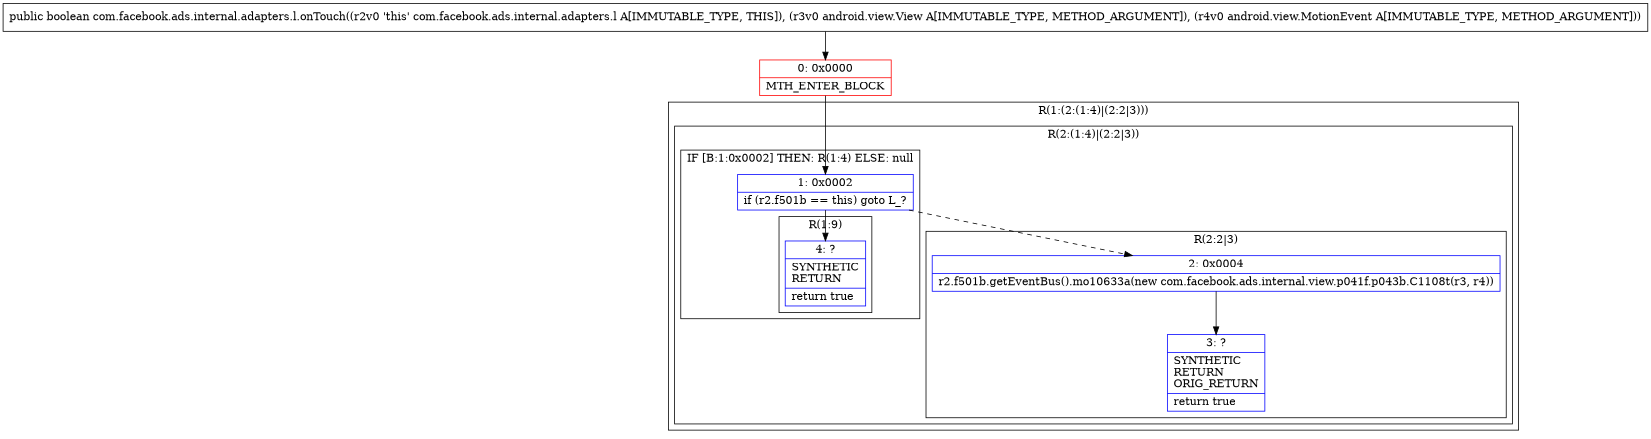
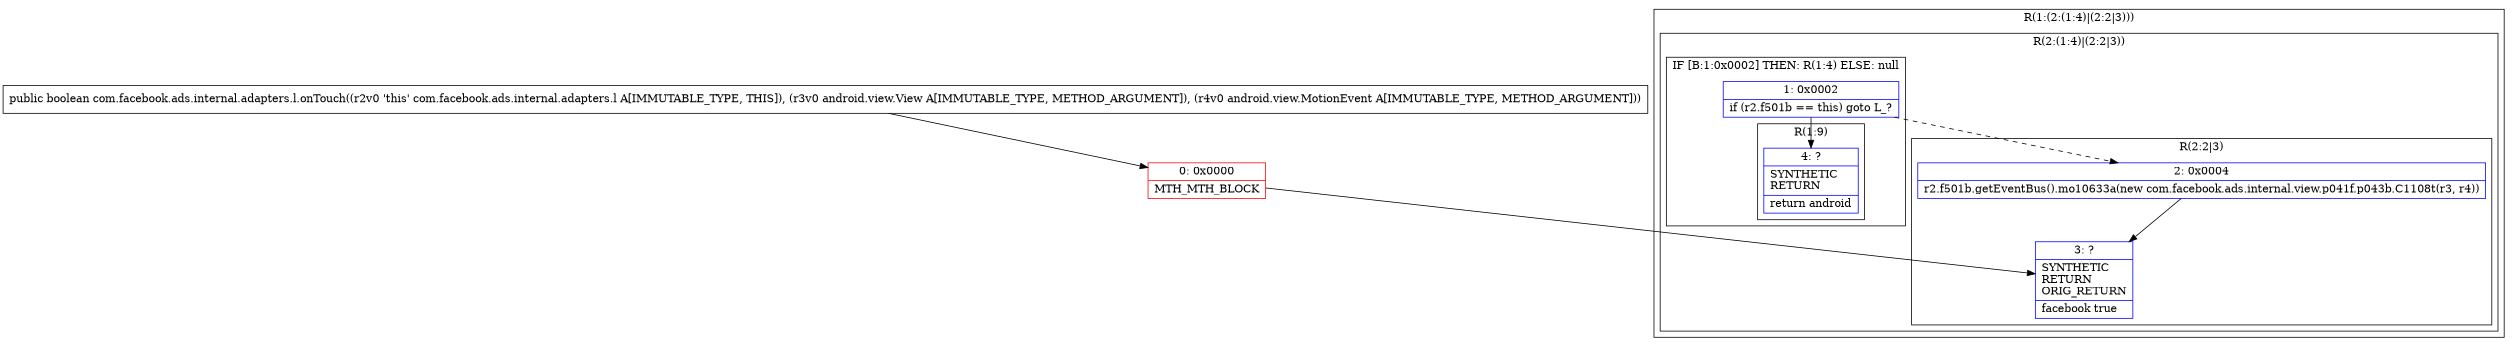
node "0: 0x0000": text "MTH_ENTER_BLOCK" -> "MTH_MTH_BLOCK"
edge "0: 0x0000" -> "1: 0x0002": now "0: 0x0000" -> "3: ?"
node "4: ?": text "return true" -> "return android"
node "3: ?": text "return true" -> "facebook true"
